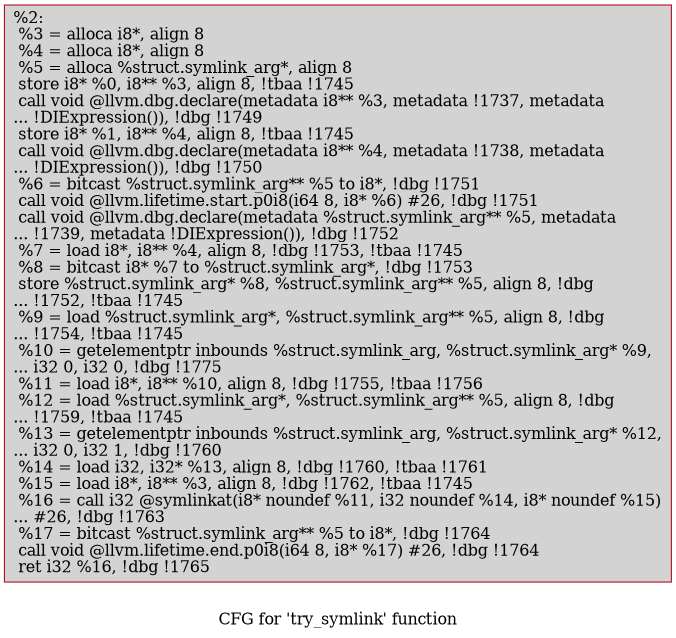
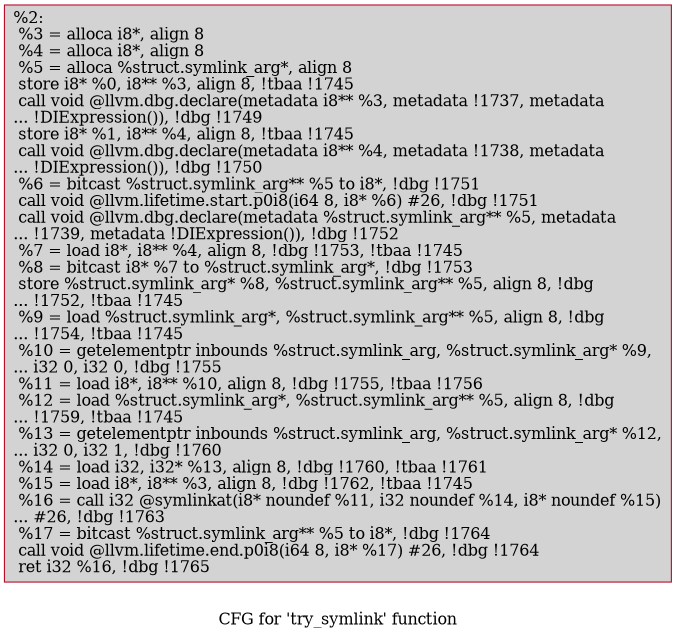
node "%2:": text "... i32 0, i32 0, !dbg !1775" -> "... i32 0, i32 0, !dbg !1755"
